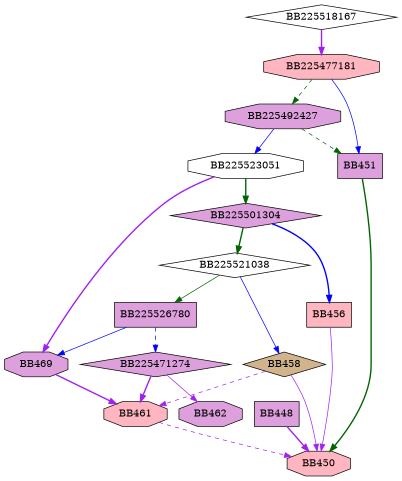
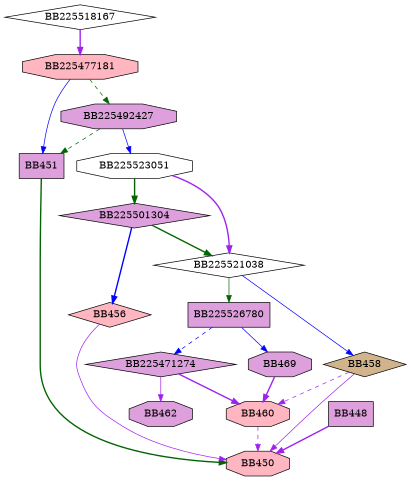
edge "BB225523051" -> "BB469": now "BB225523051" -> "BB225521038"
node "BB456": shape box -> diamond
node "BB461": label "BB461" -> "BB460"
